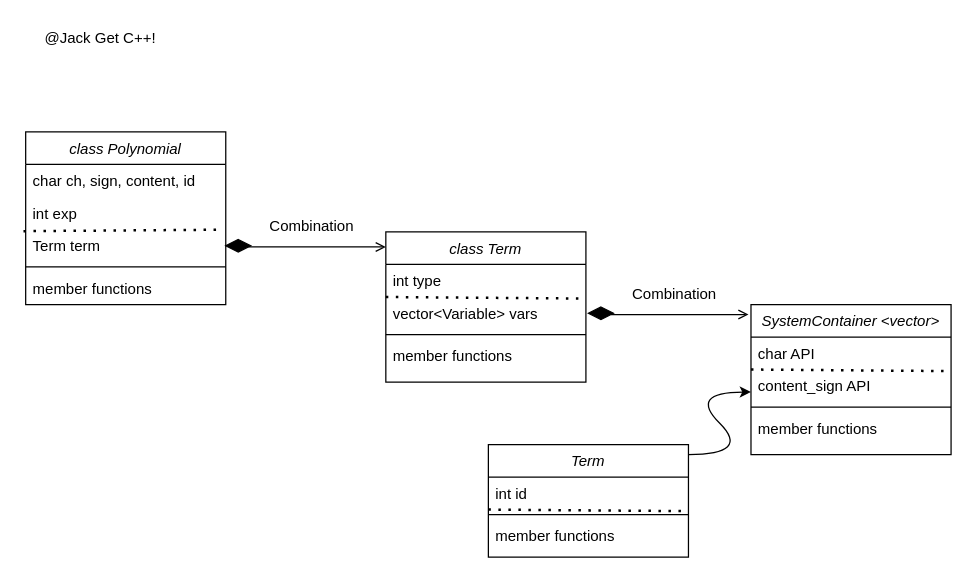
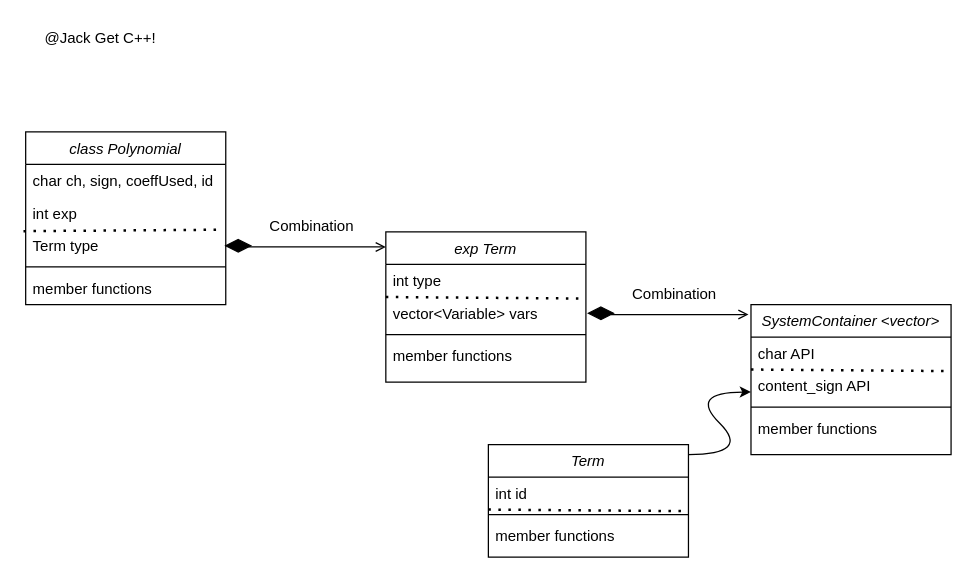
node "char ch, sign, content, id": label "char ch, sign, content, id" -> "char ch, sign, coeffUsed, id"
node "Term term": label "Term term" -> "Term type"
node "class Term": label "class Term" -> "exp Term"
